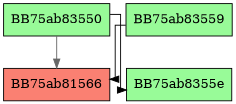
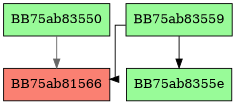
edge "BB75ab83550" -> "BB75ab8355e": now "BB75ab83559" -> "BB75ab8355e"
